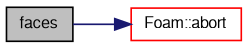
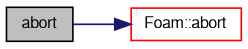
node "faces": label "faces" -> "abort"
